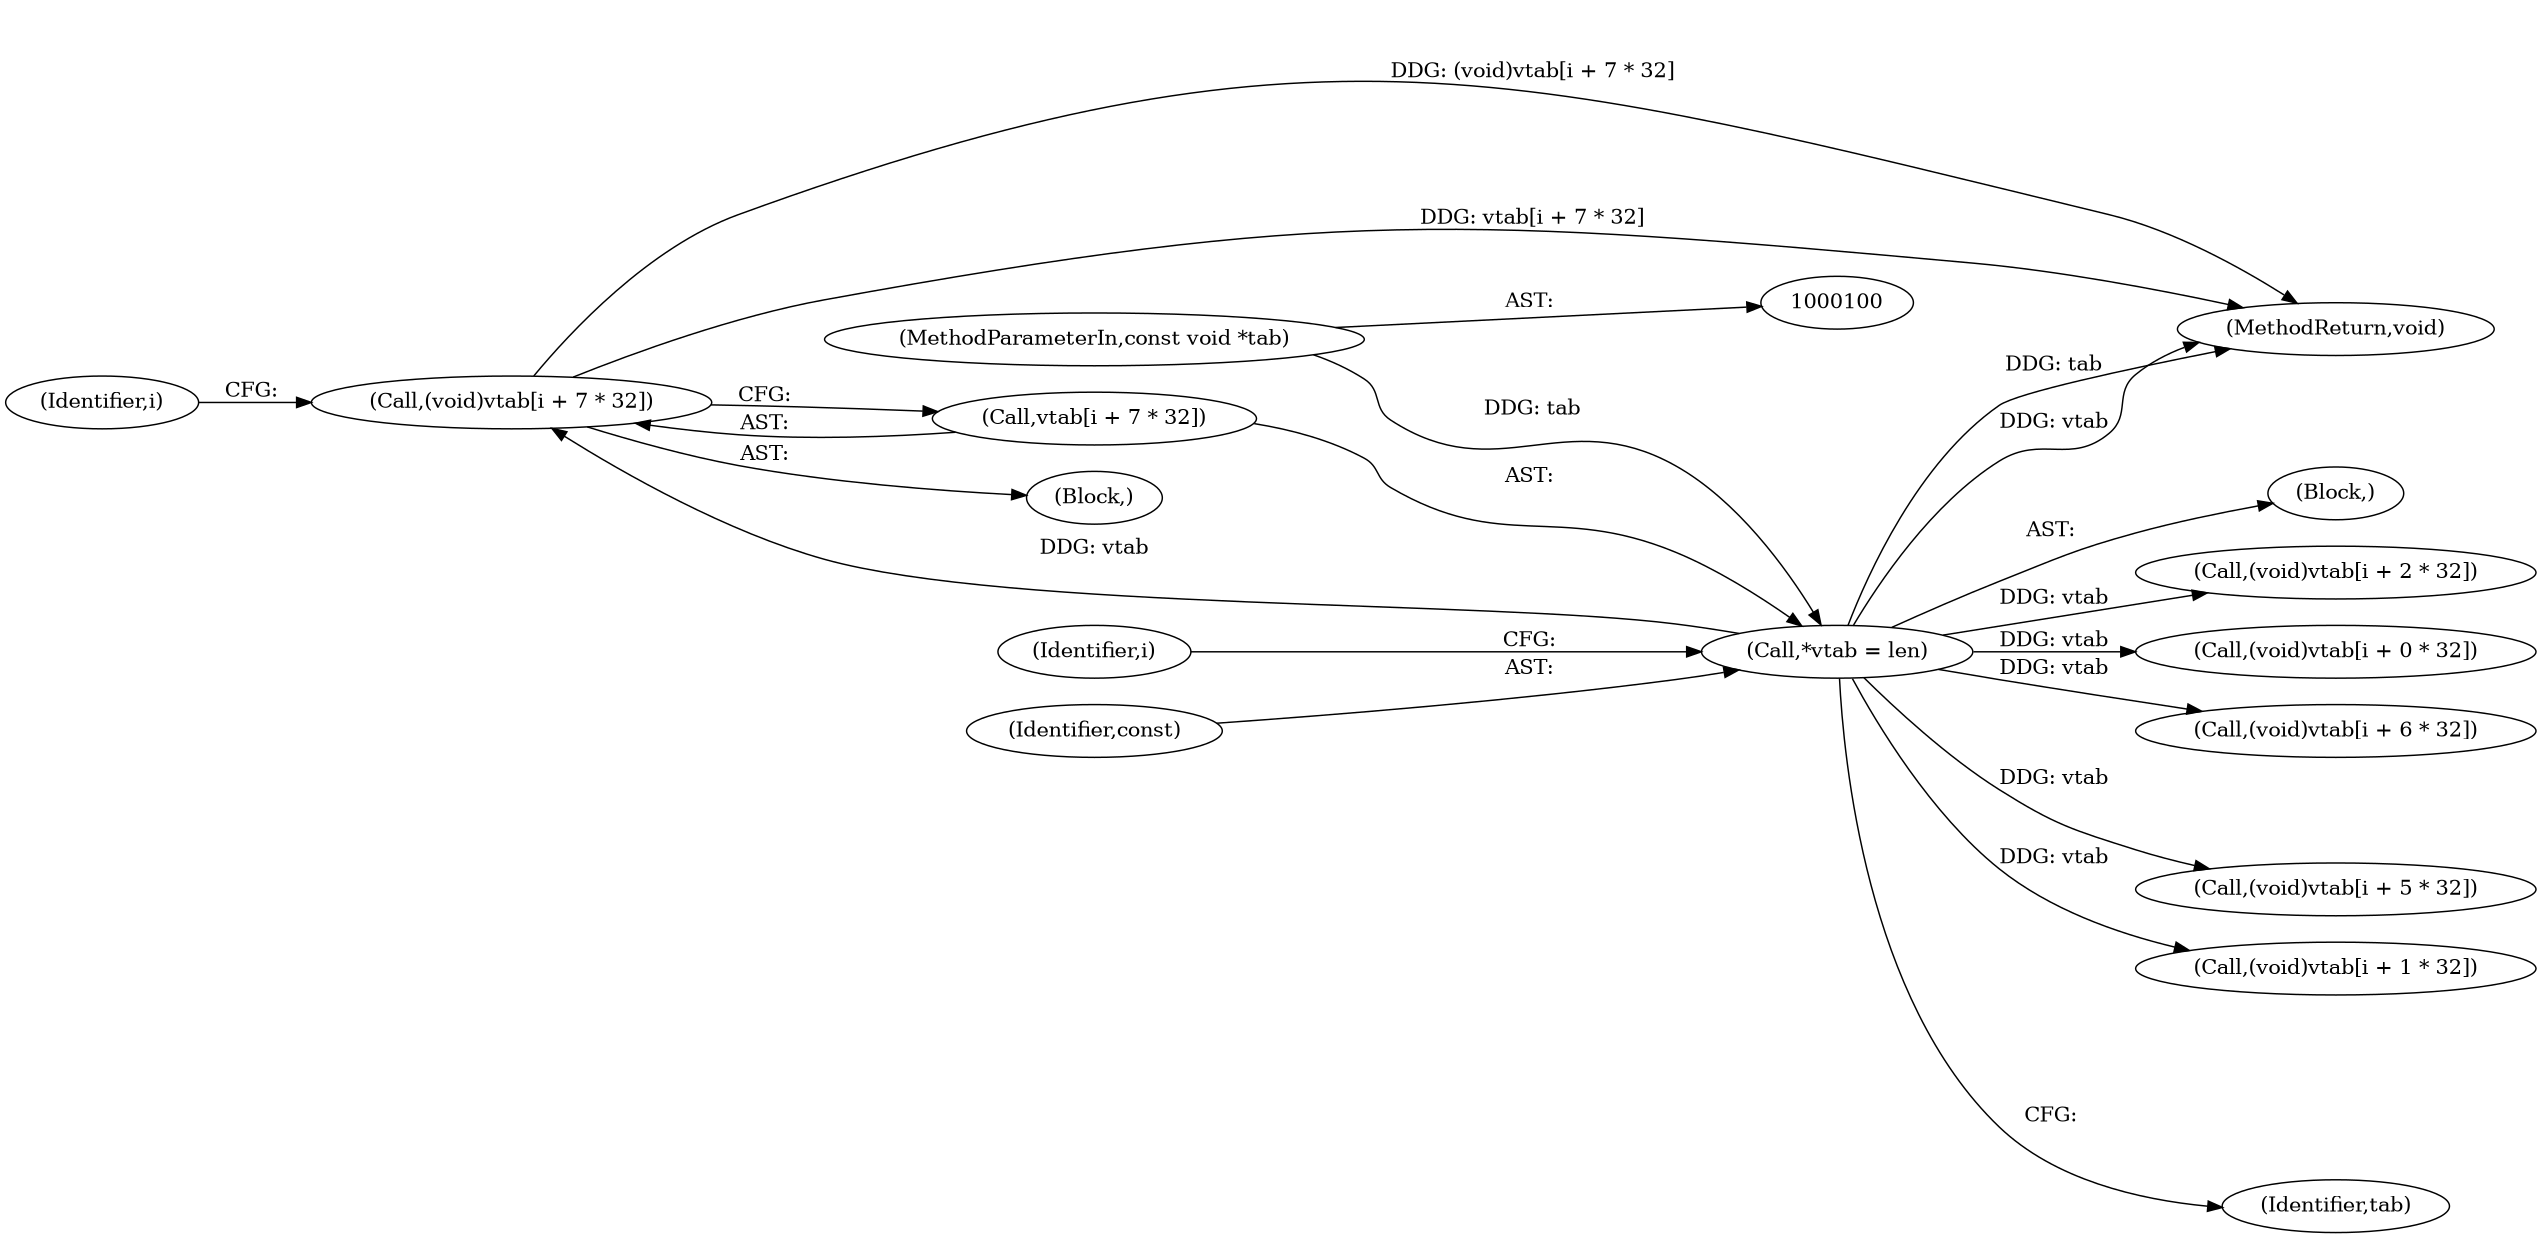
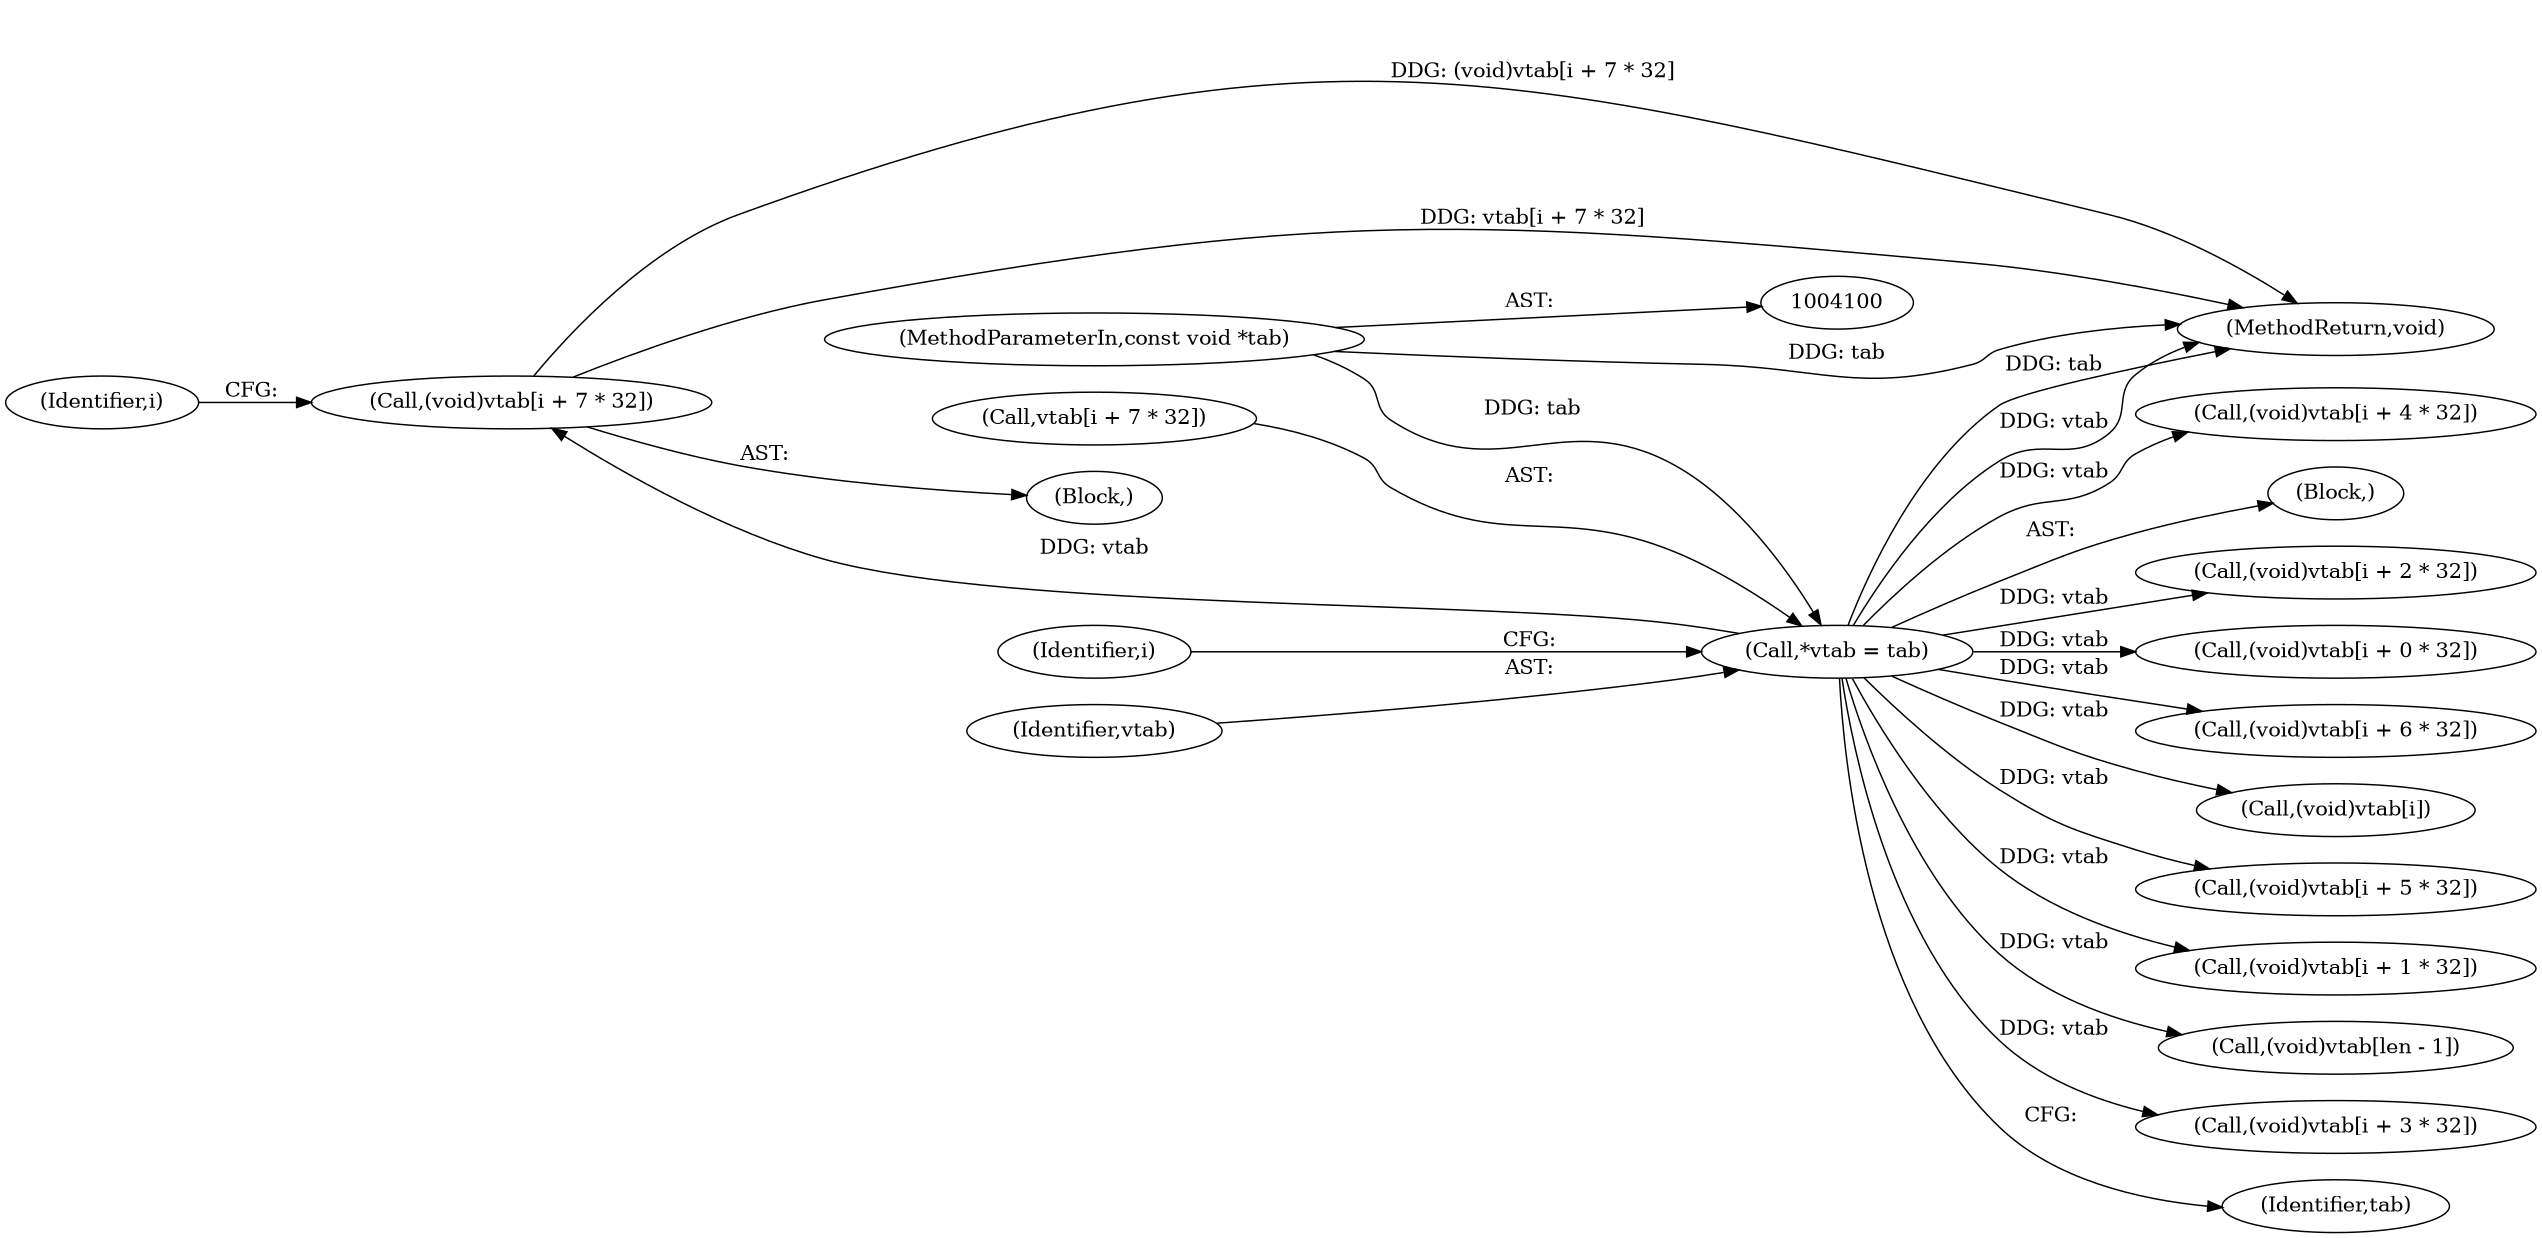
node "1000100": label "1000100" -> "1004100"
edge "(MethodParameterIn,const void *tab)" -> "(MethodReturn,void)": added, label "DDG: tab"
edge "(Call,(void)vtab[i + 7 * 32])" -> "(Call,vtab[i + 7 * 32])": removed, label "CFG:"
node "(Call,(void)vtab[i + 4 * 32])": added
edge "(Call,vtab[i + 7 * 32])" -> "(Call,(void)vtab[i + 7 * 32])": removed, label "AST:"
node "(Call,*vtab = len)": label "(Call,*vtab = len)" -> "(Call,*vtab = tab)"
node "(Identifier,const)": label "(Identifier,const)" -> "(Identifier,vtab)"
node "(Call,(void)vtab[i])": added
node "(Call,(void)vtab[len - 1])": added
node "(Call,(void)vtab[i + 3 * 32])": added
